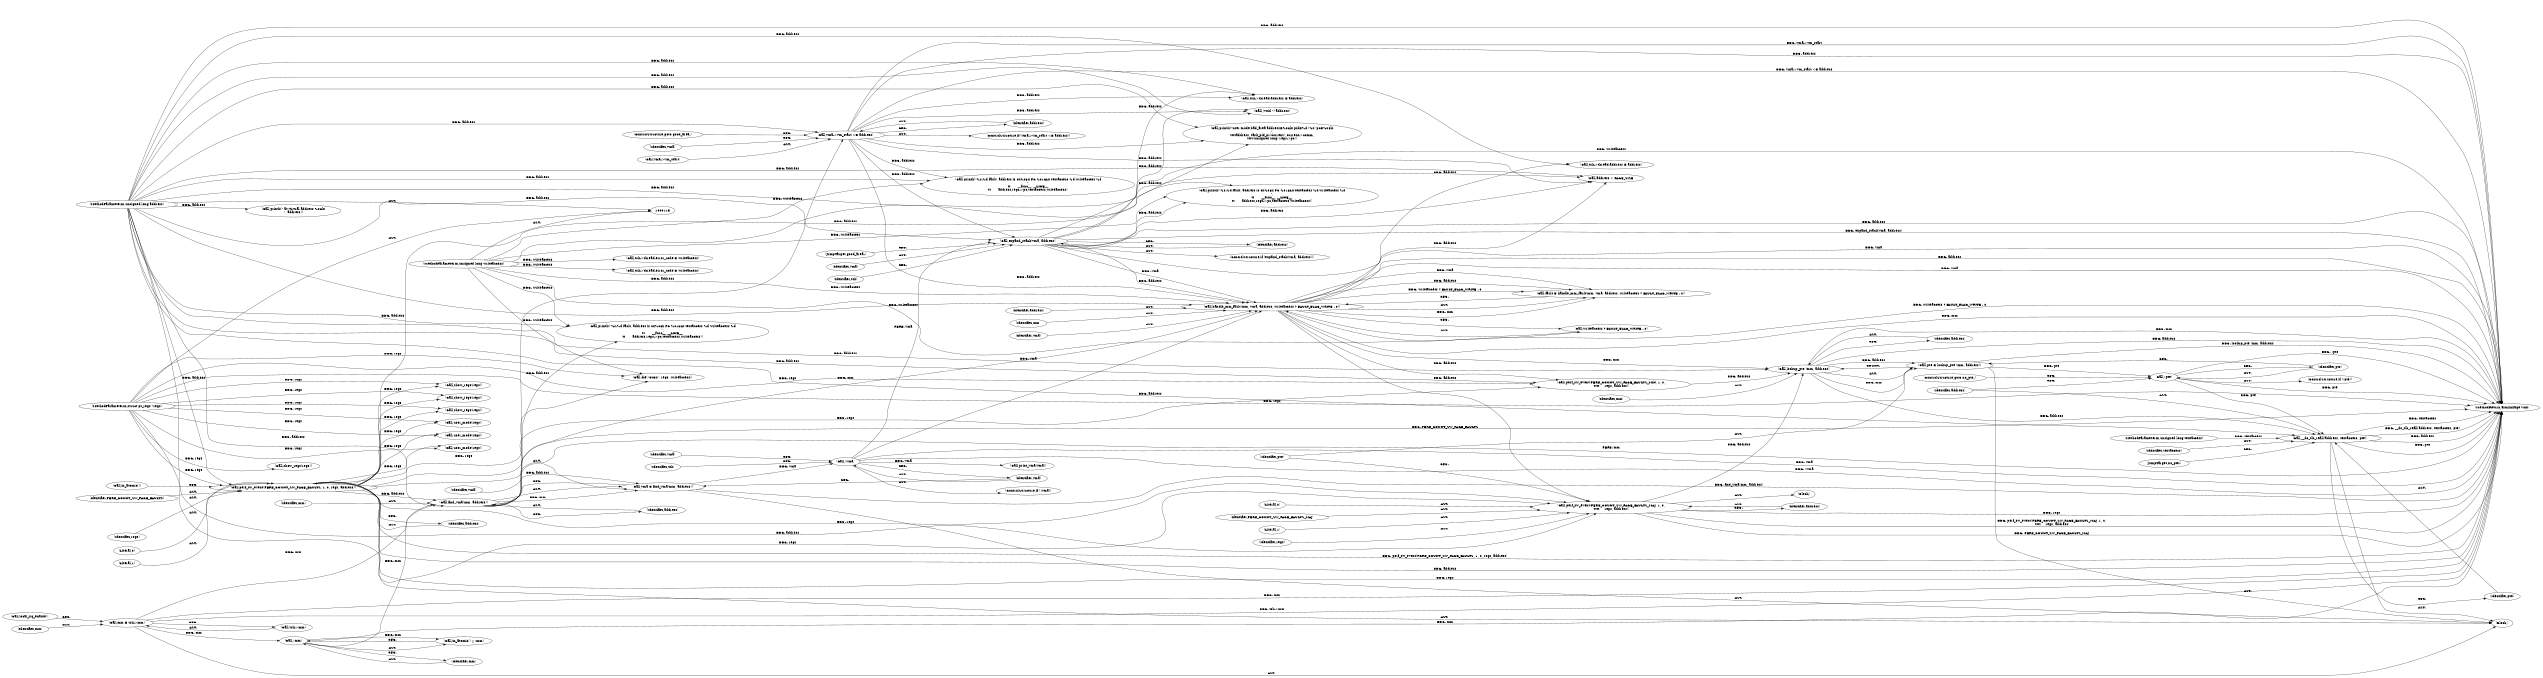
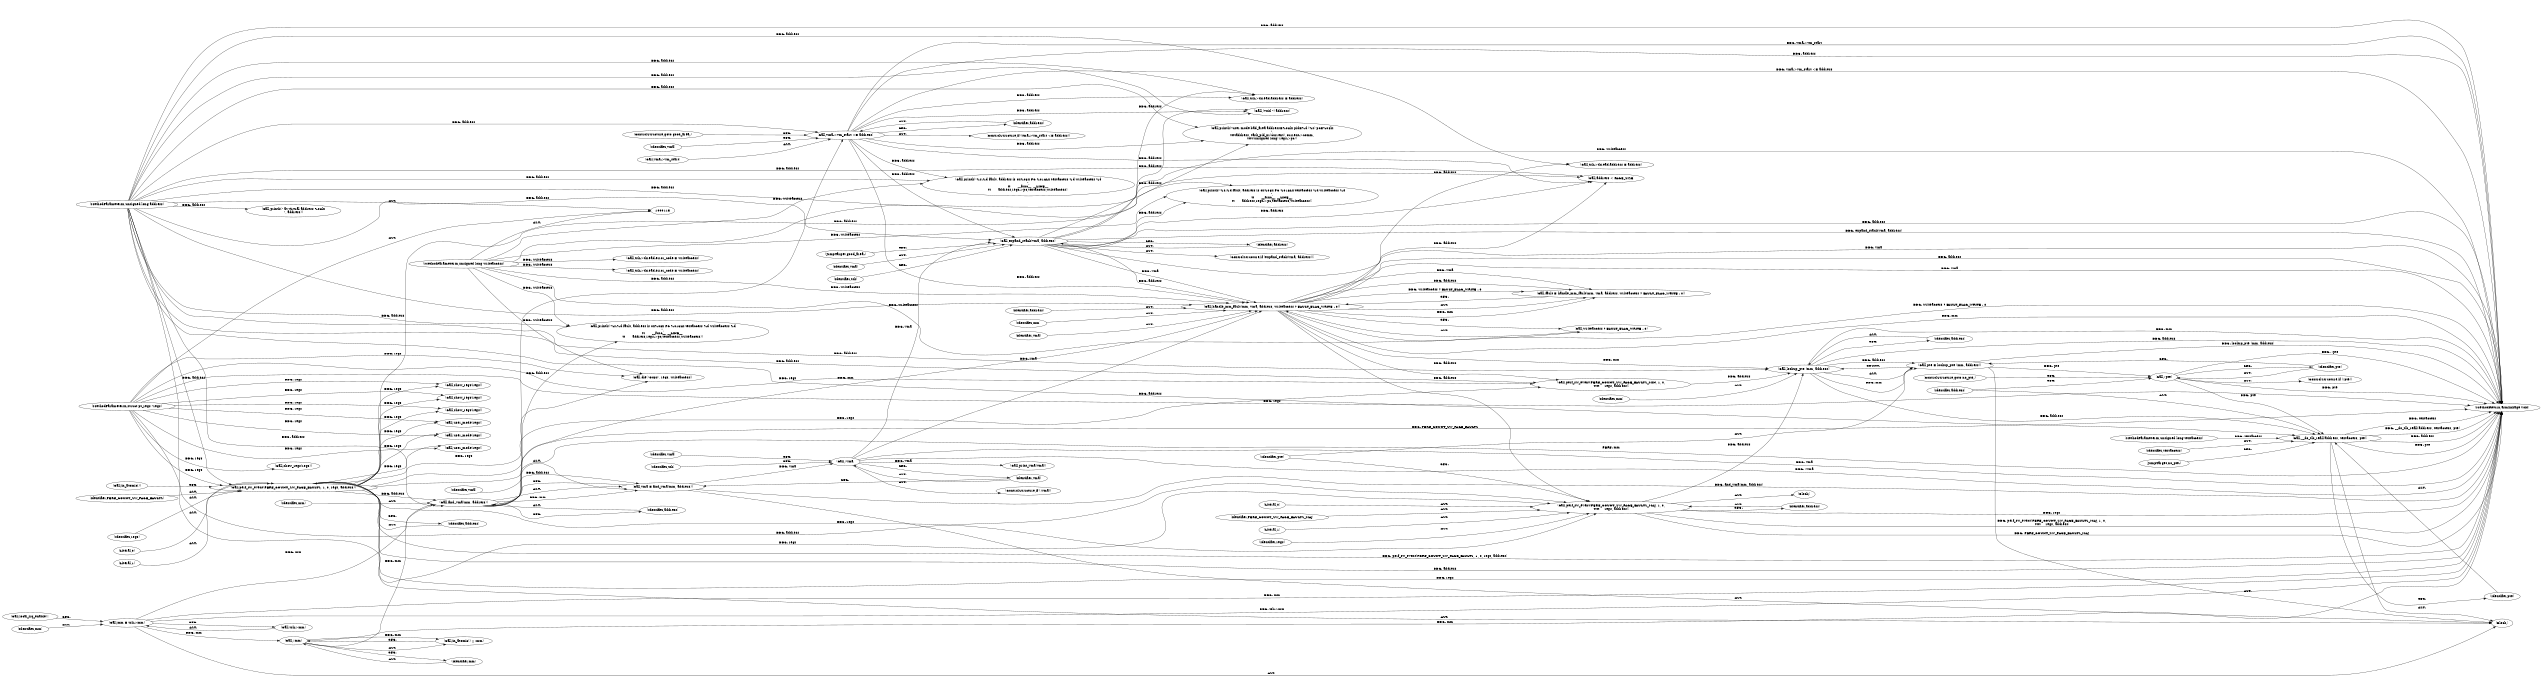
edge "(Call,!vma)" -> "(Call,expand_stack(vma, address))": label "PERF: vma" -> "DDG: vma"
